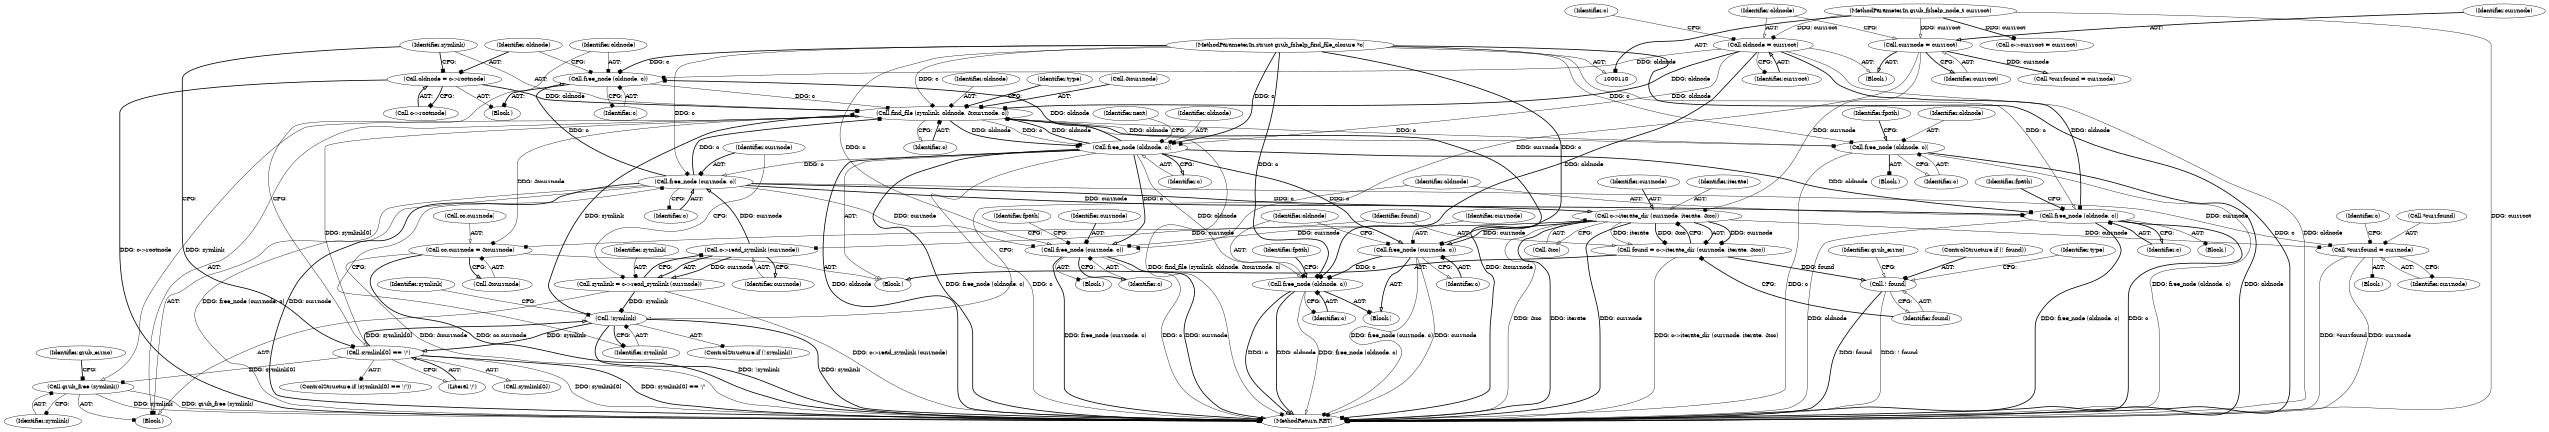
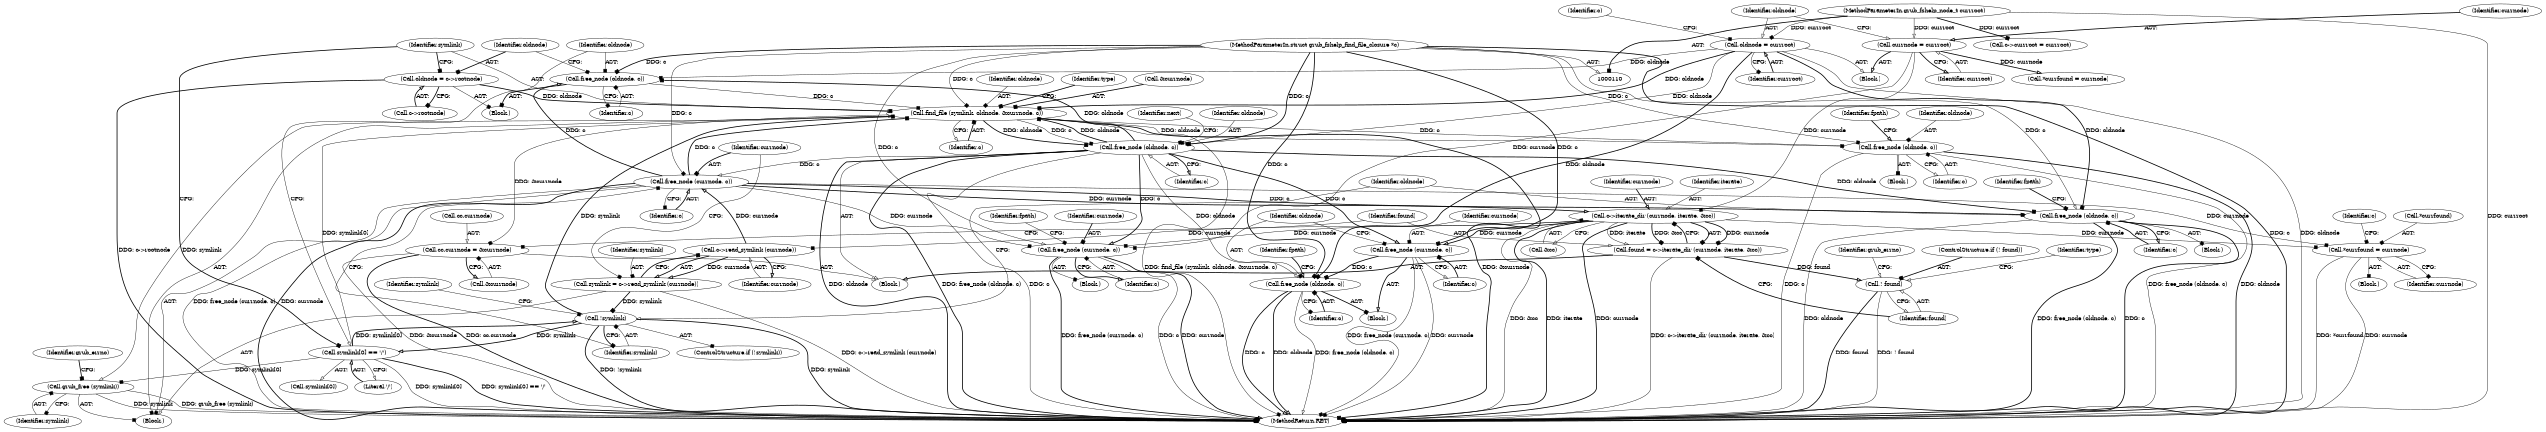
node "(ControlStructure,if (symlink[0] == '/'))": removed
